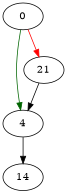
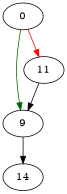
node "21": label "21" -> "11"
node "4": label "4" -> "9"
